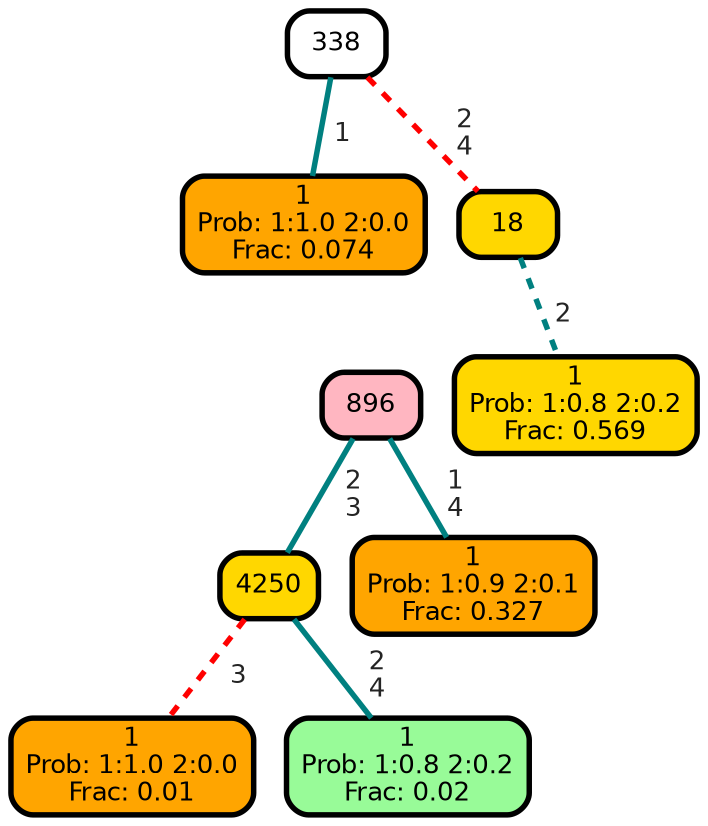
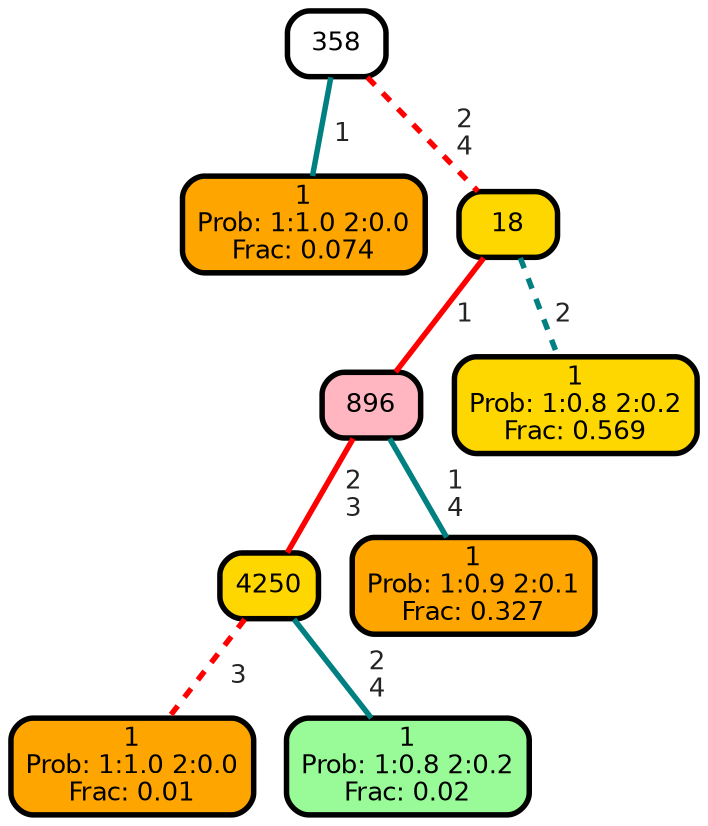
node "338": label "338" -> "358"
edge "18" -- "896": added, label "1"
edge "896" -- "4250": color teal -> red
